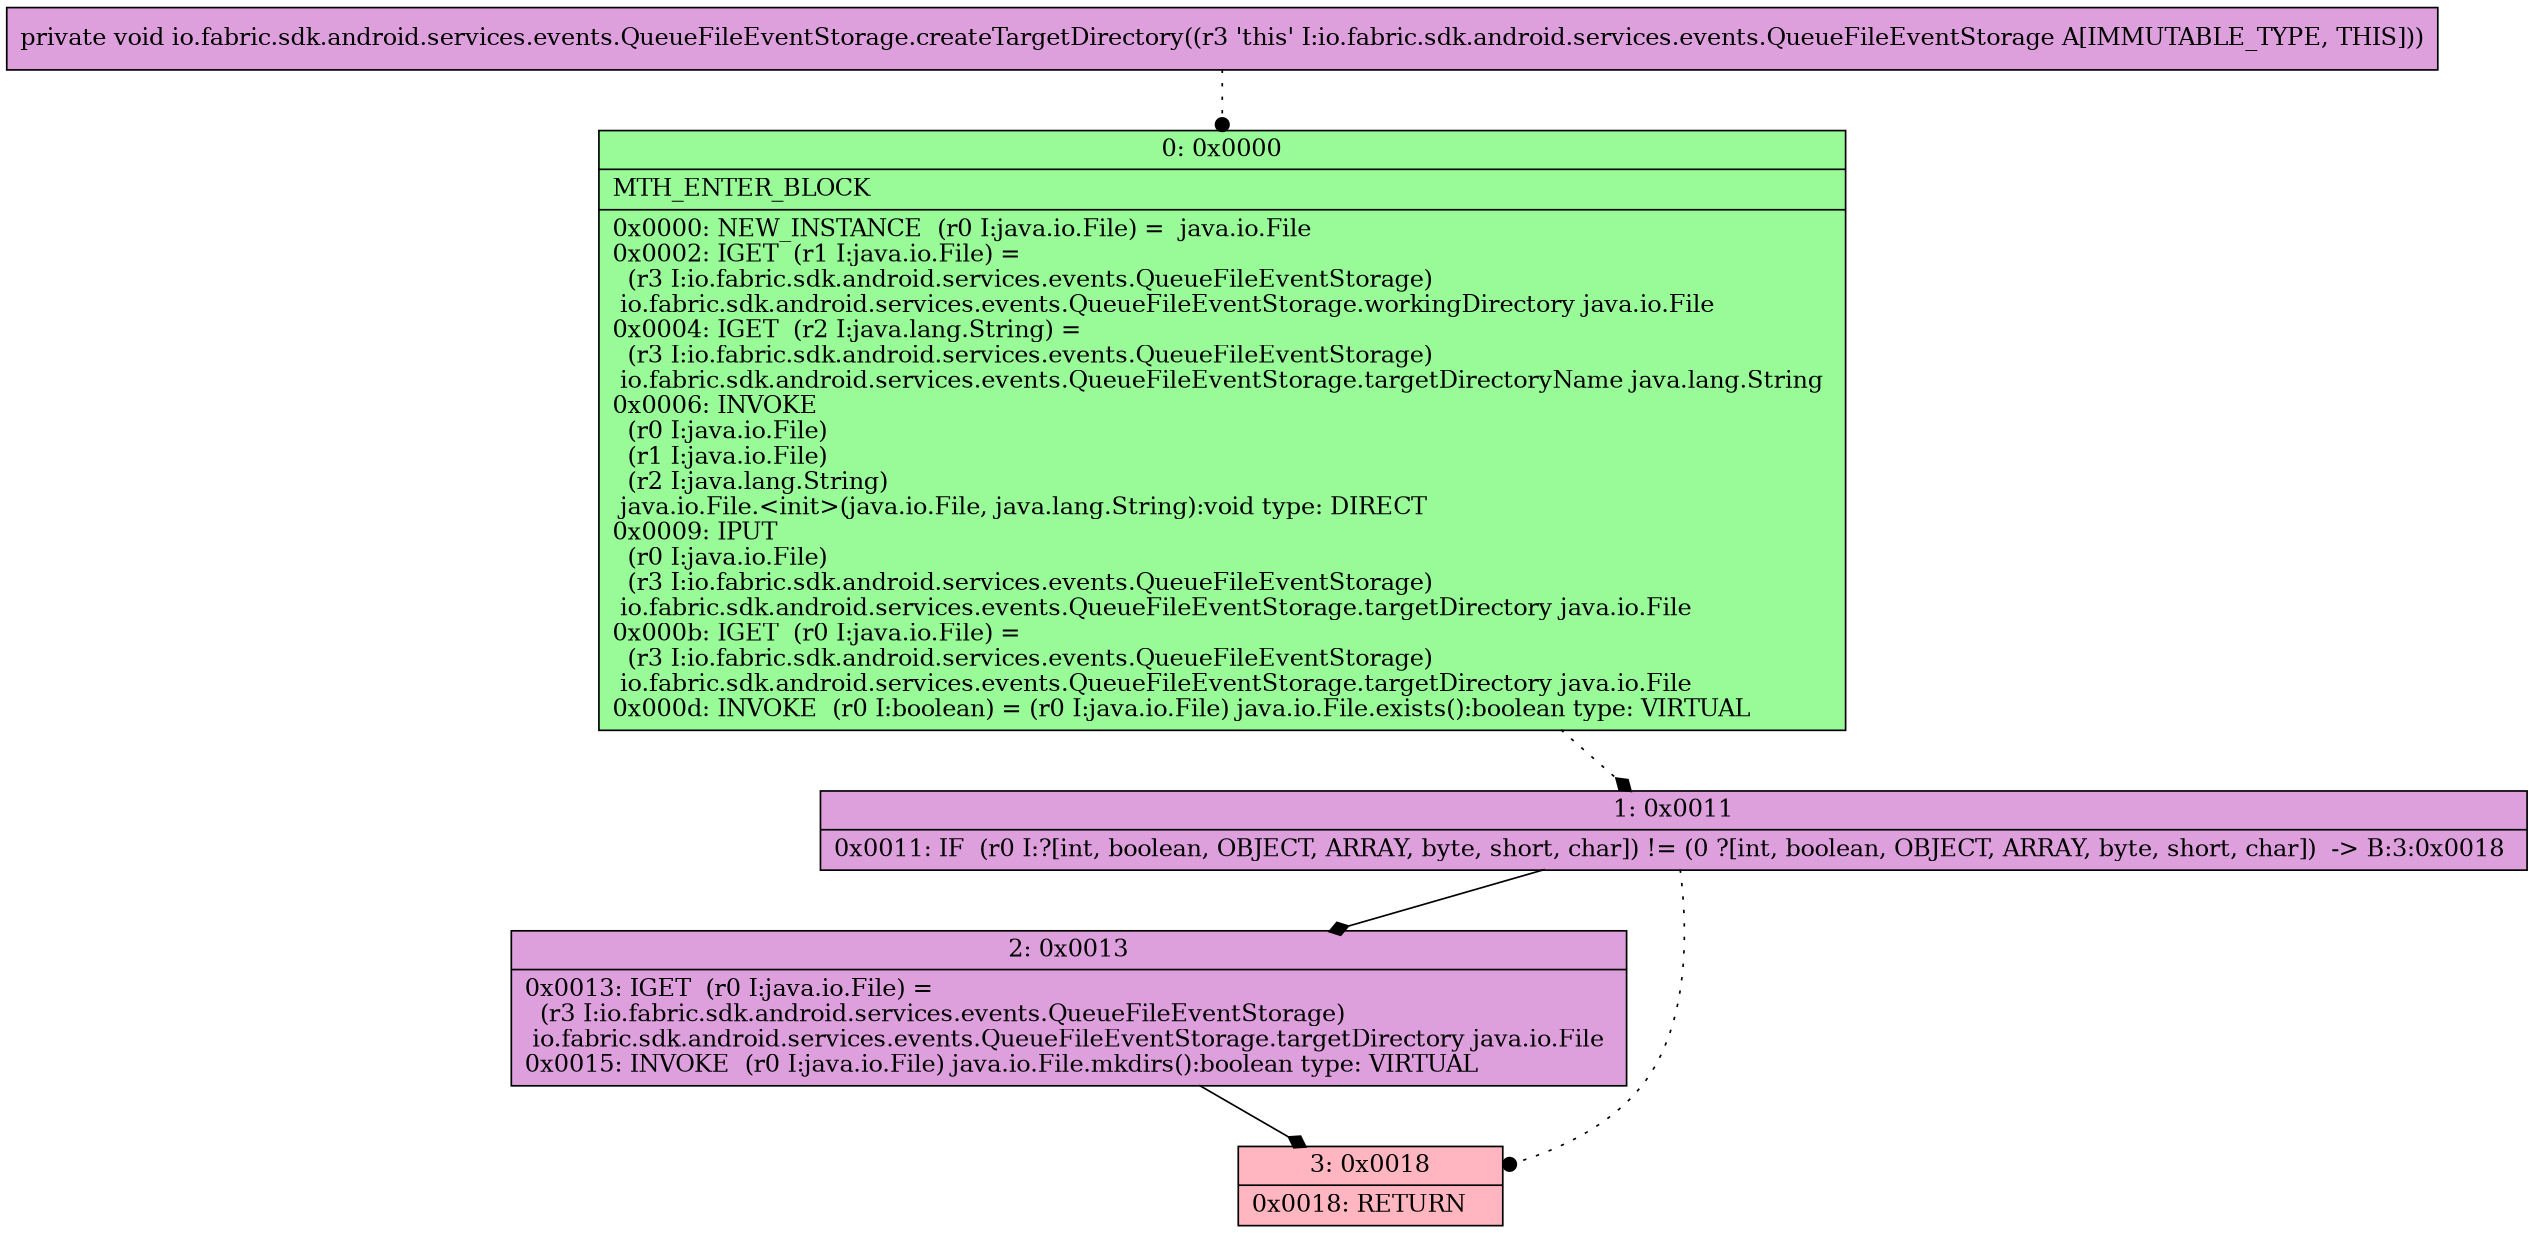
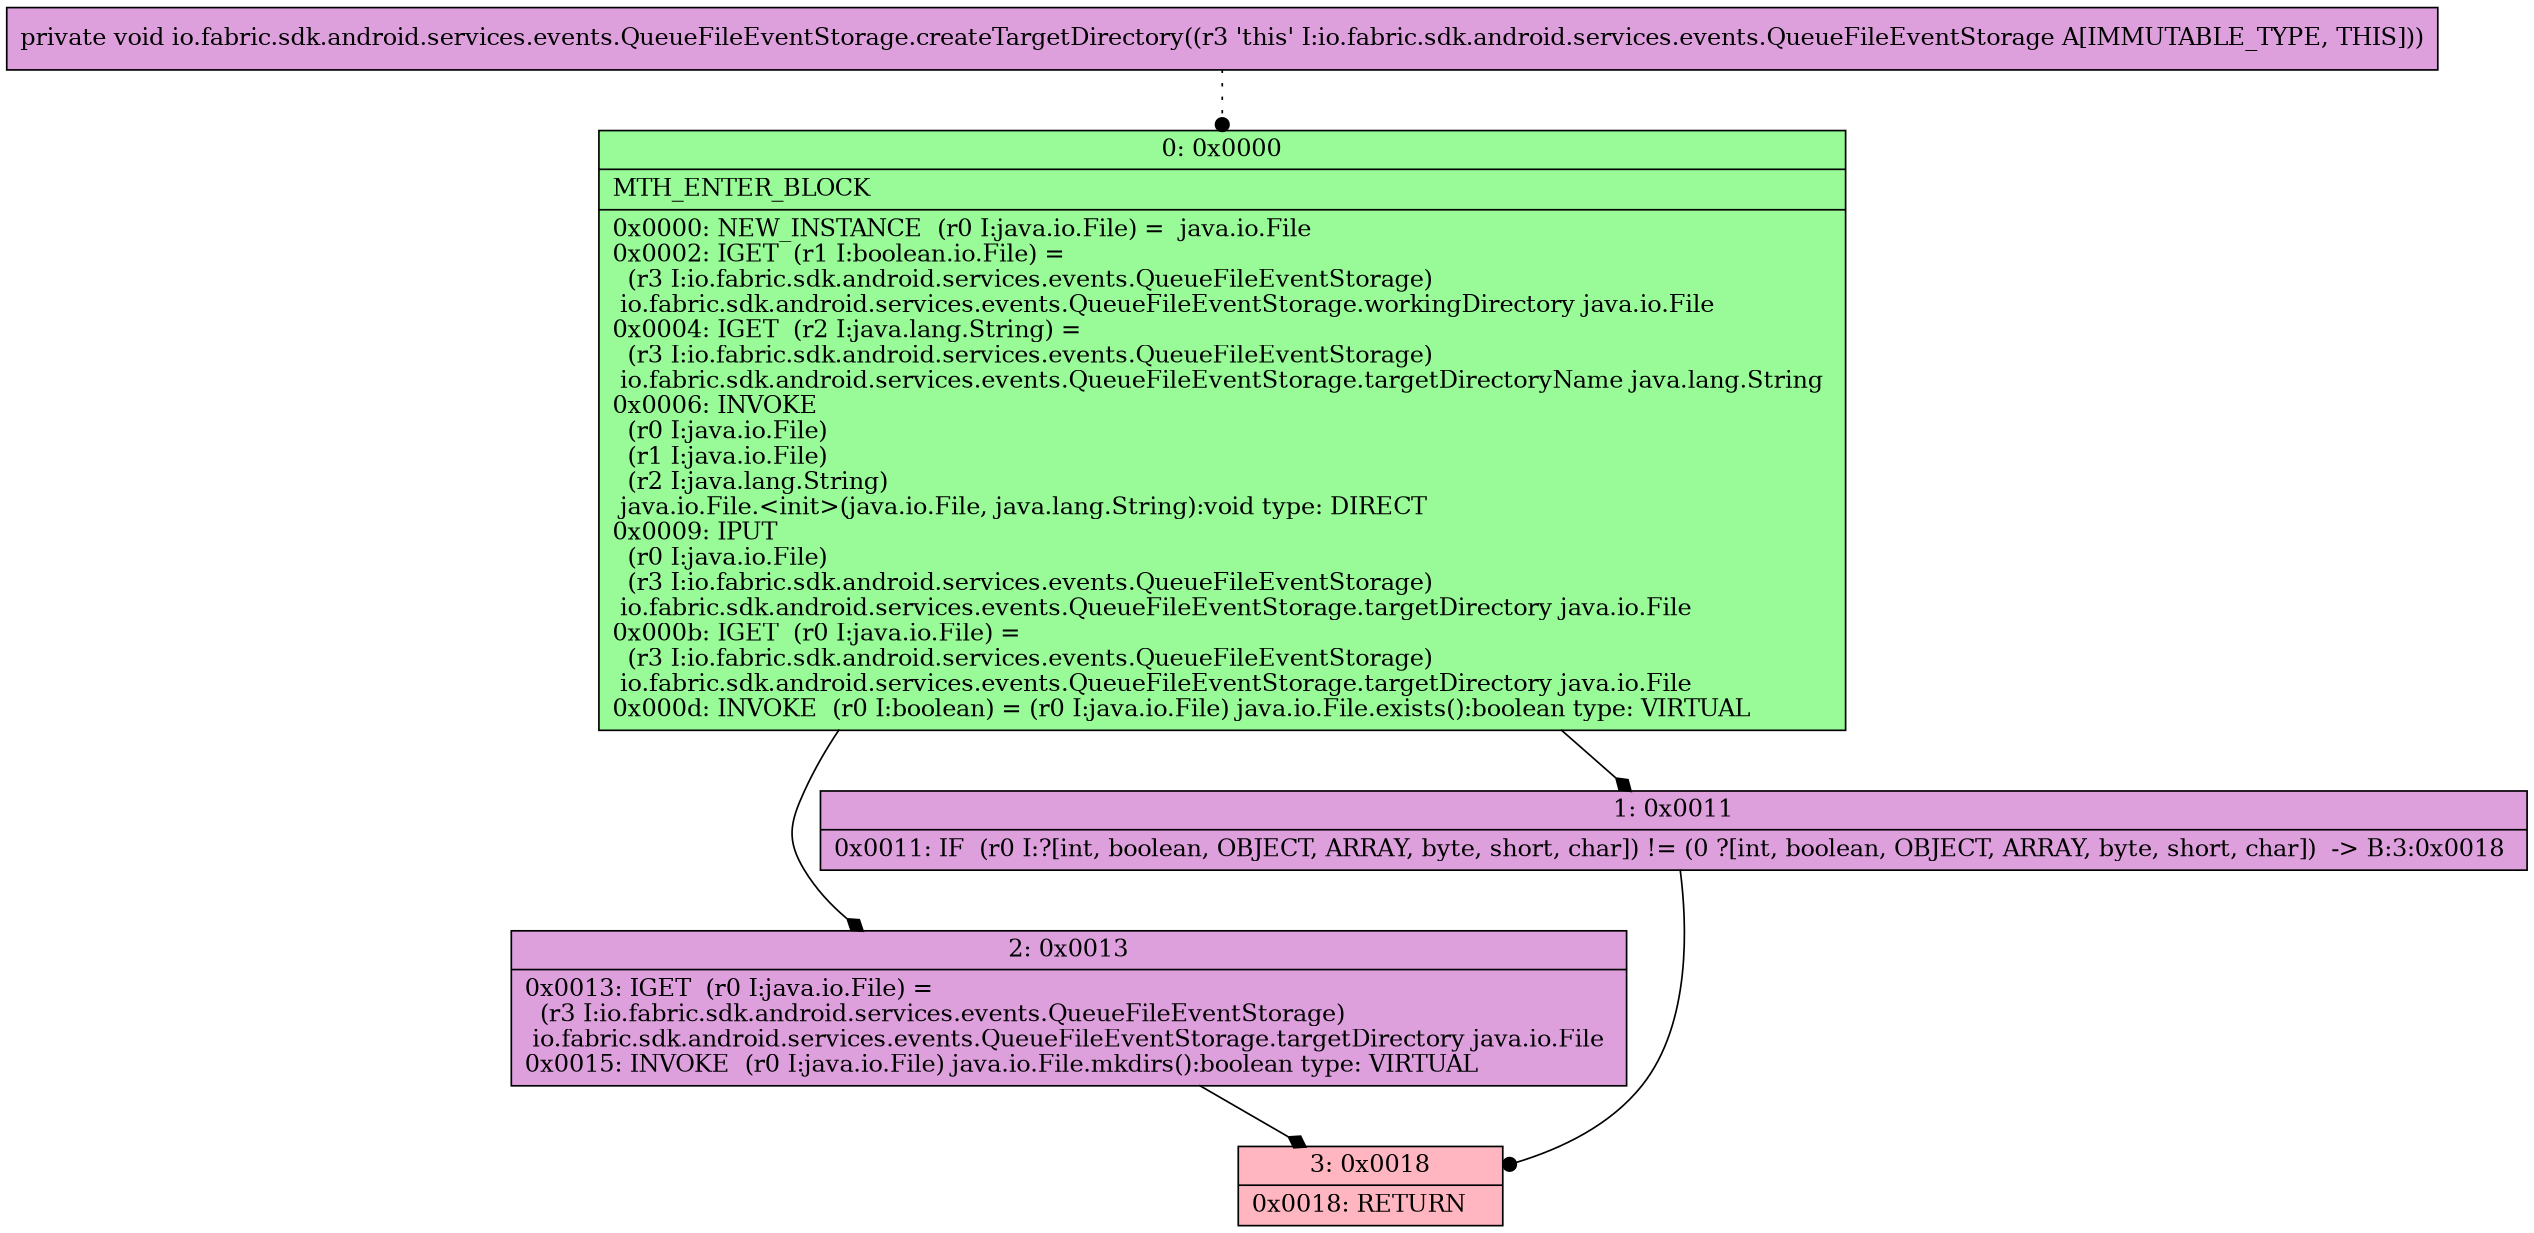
node "0: 0x0000": text "0x0002: IGET  (r1 I:java.io.File) =" -> "0x0002: IGET  (r1 I:boolean.io.File) ="
edge "0: 0x0000" -> "1: 0x0011": style dotted -> solid
edge "1: 0x0011" -> "2: 0x0013": now "0: 0x0000" -> "2: 0x0013"
edge "1: 0x0011" -> "3: 0x0018": style dotted -> solid
